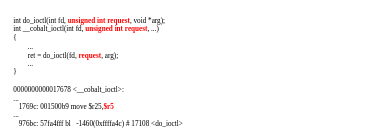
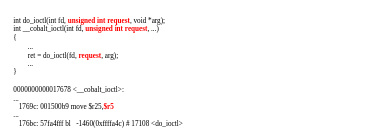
node "int do_ioctl(int fd, unsigned int request, void *arg); int __cobalt_ioctl(int fd, unsigned int request, ...) { ... ret = do_ioctl(fd, request, arg); ... } 0000000000017678 <__cobalt_ioctl>: ... 1769c: 001500b9 move $r25,$r5 ... 976bc: 57fa4fff bl -1460(0xffffa4c) # 17108 <do_ioctl>": label "int do_ioctl(int fd, unsigned int request, void *arg); int __cobalt_ioctl(int fd, unsigned int request, ...) { ... ret = do_ioctl(fd, request, arg); ... } 0000000000017678 <__cobalt_ioctl>: ... 1769c: 001500b9 move $r25,$r5 ... 976bc: 57fa4fff bl -1460(0xffffa4c) # 17108 <do_ioctl>" -> "int do_ioctl(int fd, unsigned int request, void *arg); int __cobalt_ioctl(int fd, unsigned int request, ...) { ... ret = do_ioctl(fd, request, arg); ... } 0000000000017678 <__cobalt_ioctl>: ... 1769c: 001500b9 move $r25,$r5 ... 176bc: 57fa4fff bl -1460(0xffffa4c) # 17108 <do_ioctl>"
